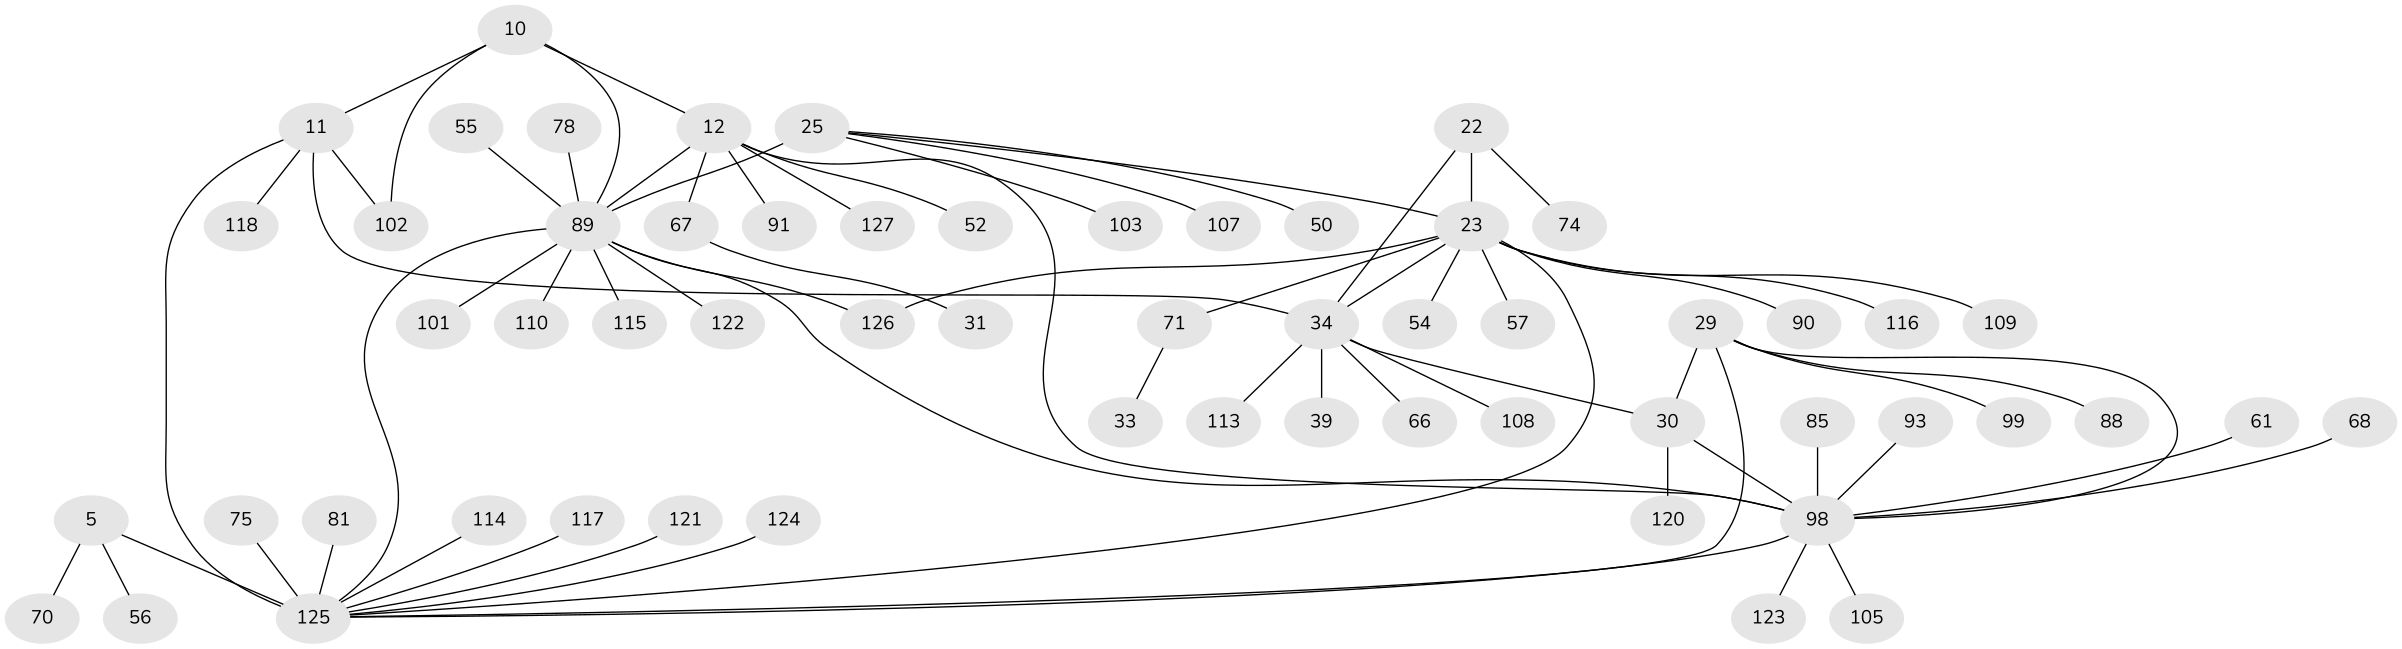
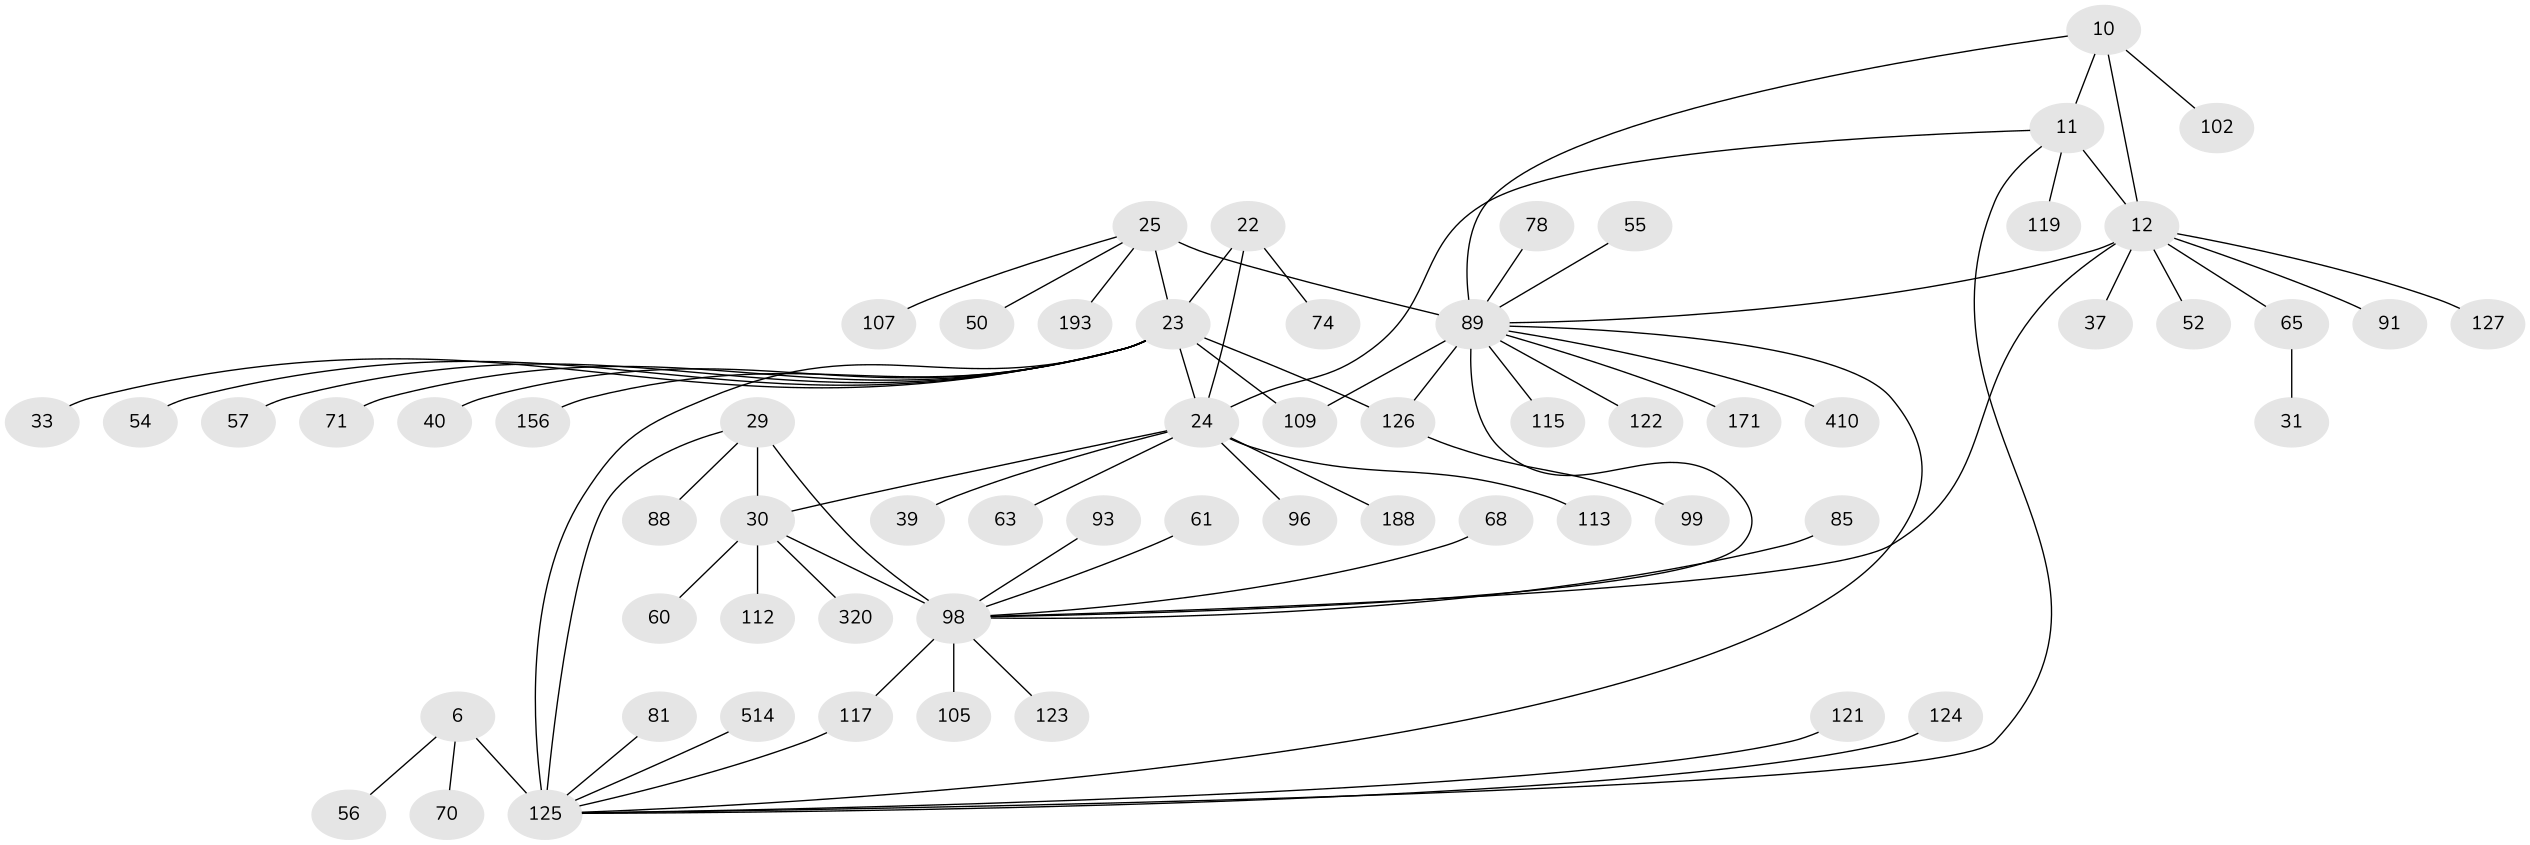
edge "11" -- "102": now "11" -- "12"
node "118": label "118" -> "119"
node "67": label "67" -> "65"
node "103": label "103" -> "193"
node "101": label "101" -> "171"
node "110": label "110" -> "410"
node "34": label "34" -> "24"
node "90": label "90" -> "40"
node "116": label "116" -> "156"
node "37": added
edge "71" -- "33": now "23" -- "33"
edge "89" -- "109": added
edge "29" -- "99": now "126" -- "99"
node "66": label "66" -> "96"
node "108": label "108" -> "188"
node "5": label "5" -> "6"
node "75": removed
node "114": label "114" -> "514"
node "63": added
node "120": label "120" -> "320"
edge "98" -- "125": now "98" -- "117"
node "60": added
node "112": added
